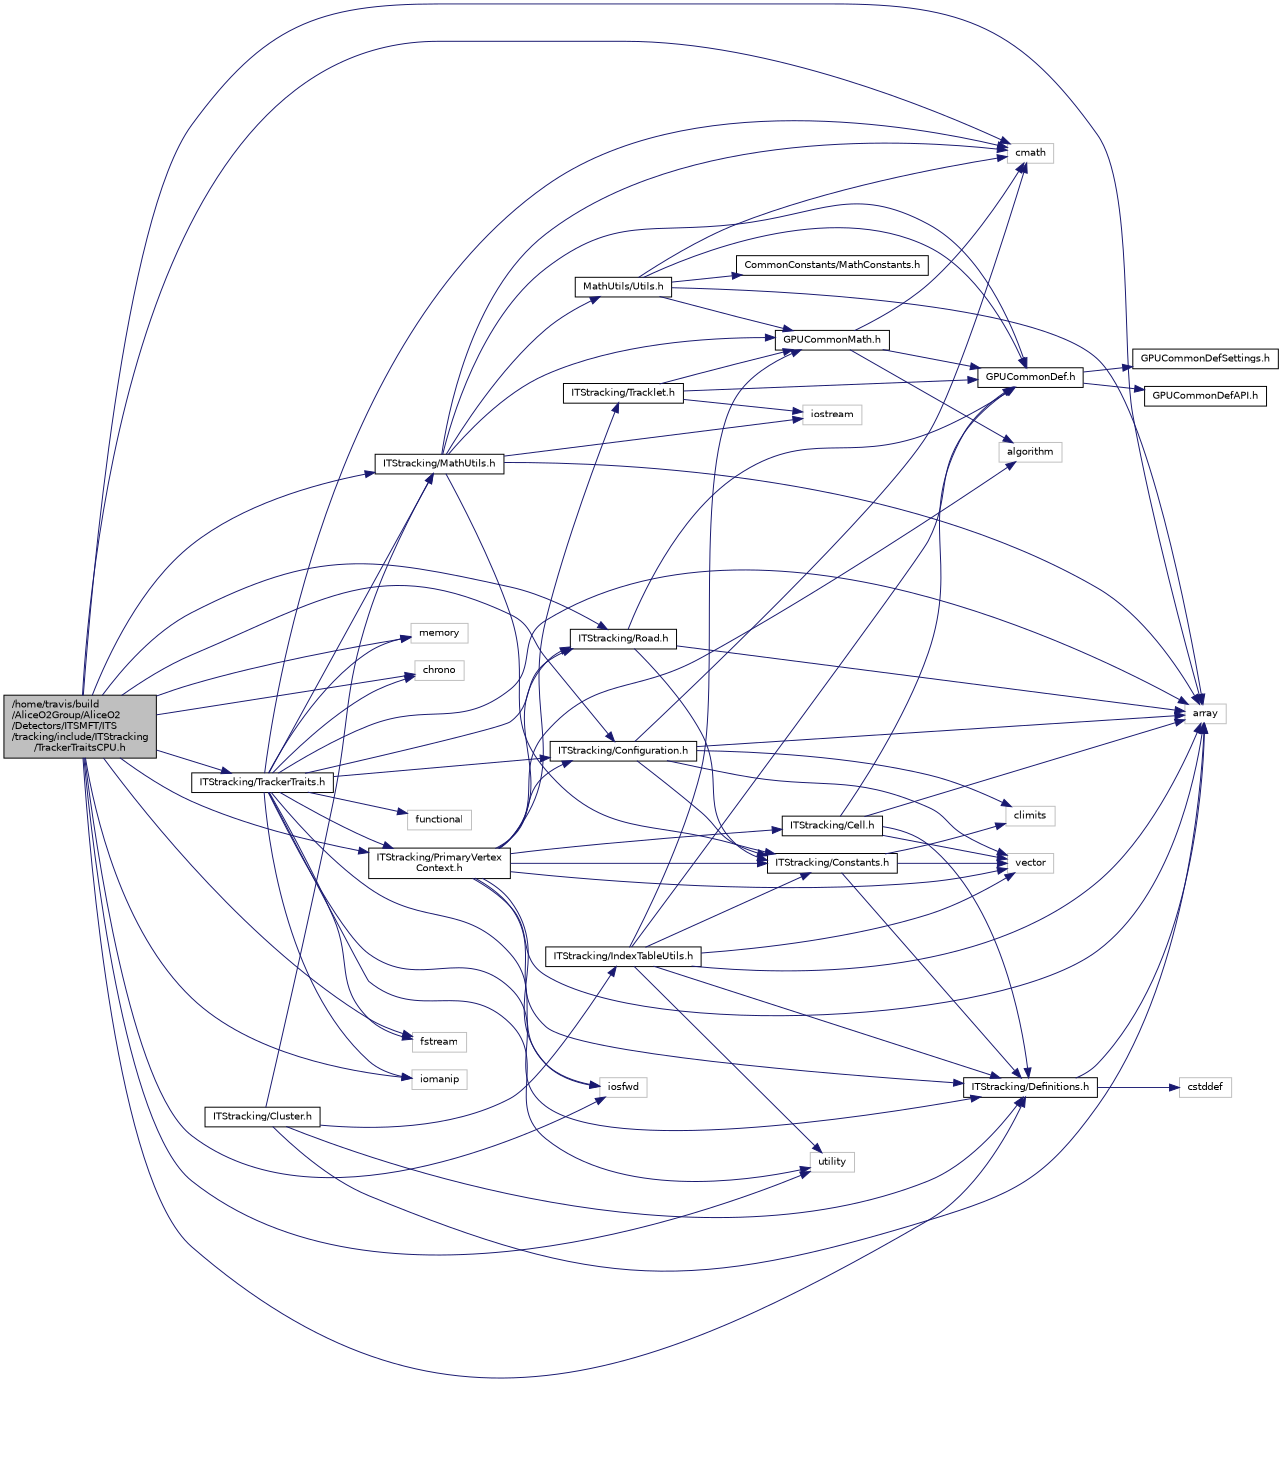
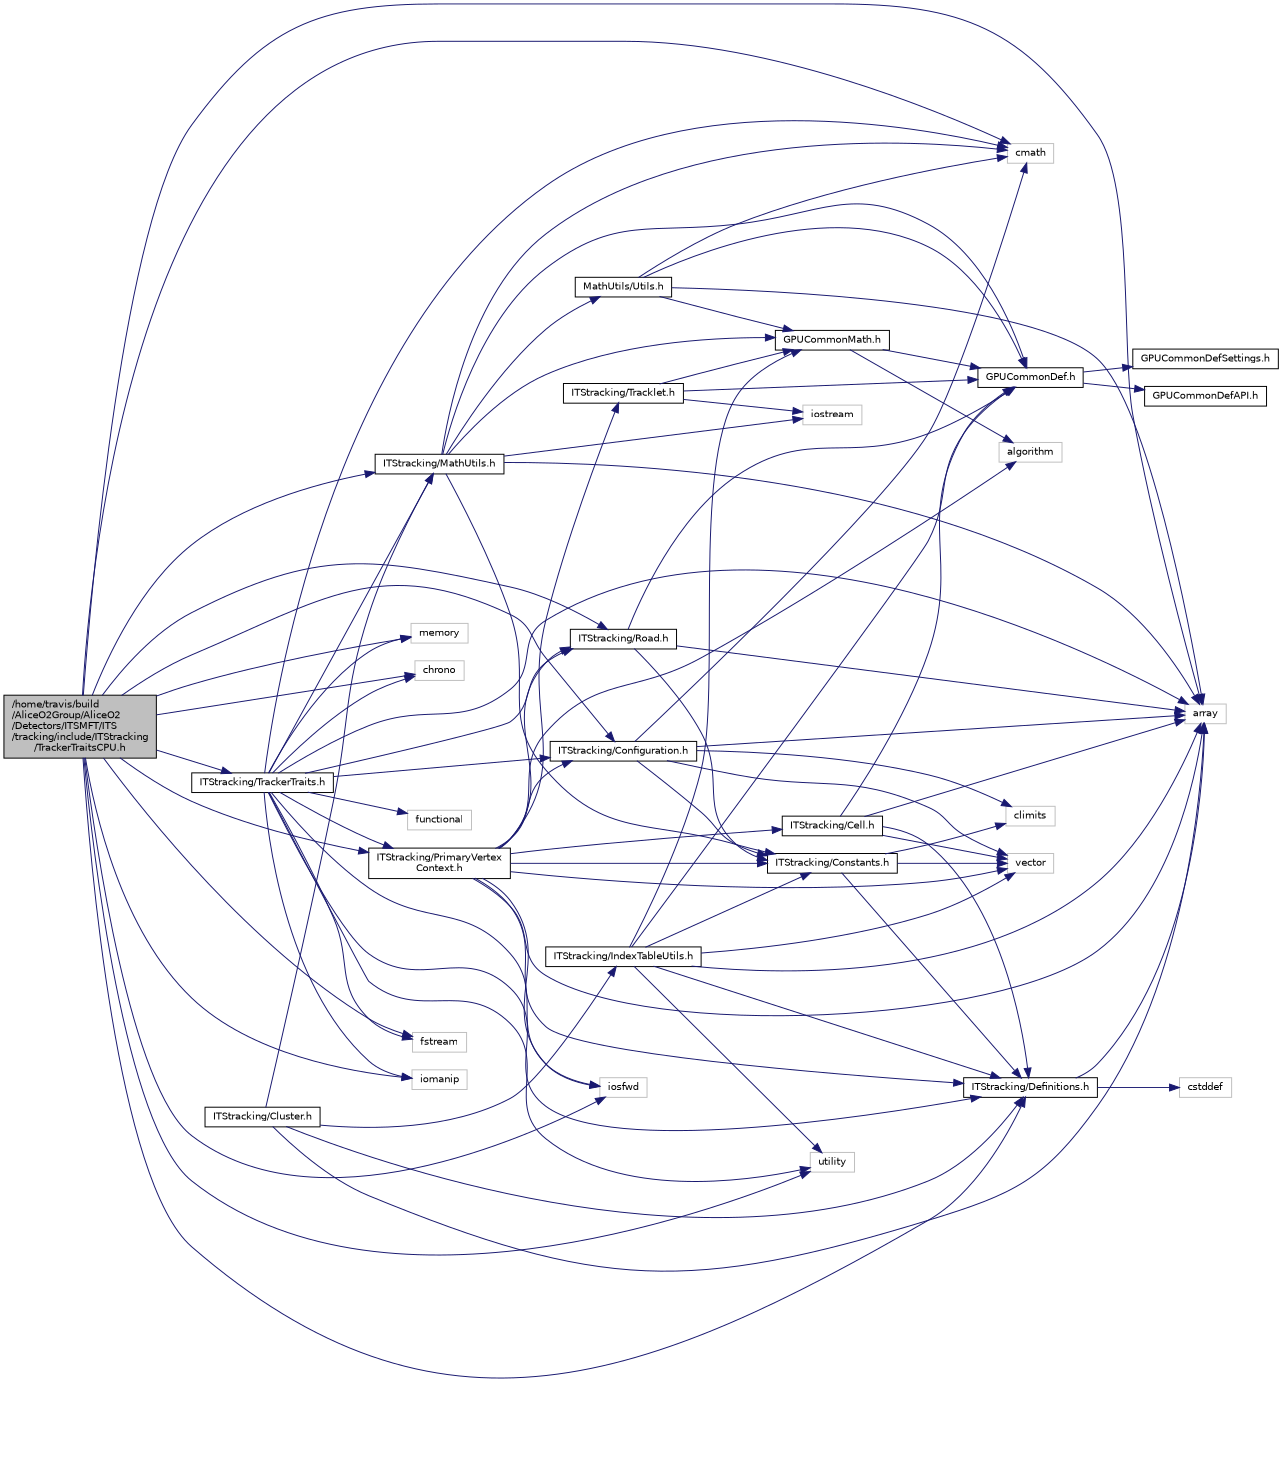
node "CommonConstants/MathConstants.h": removed
edge "GPUCommonMath.h" -> "cmath": removed
